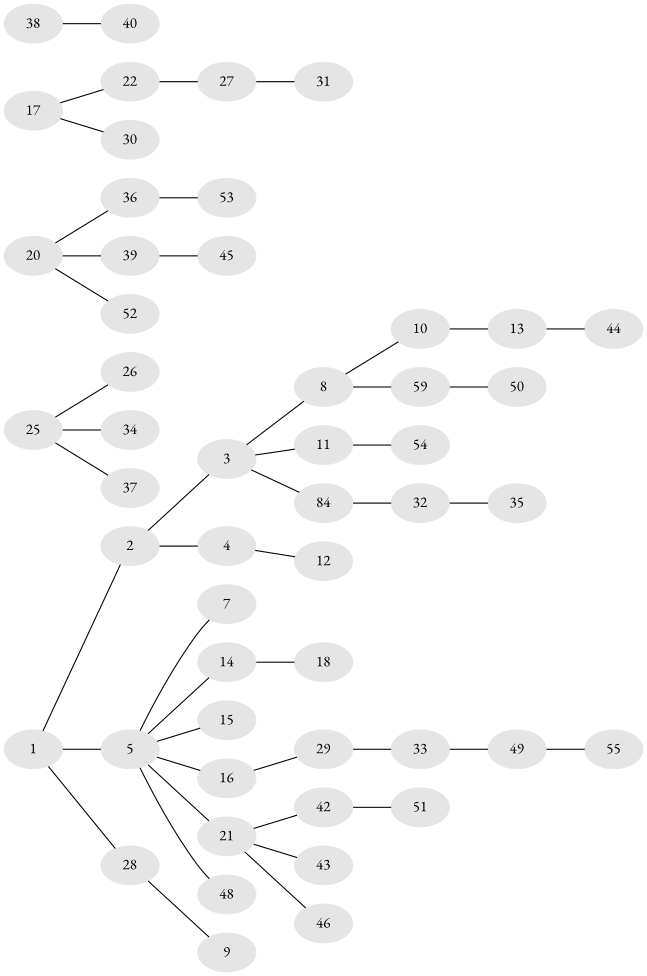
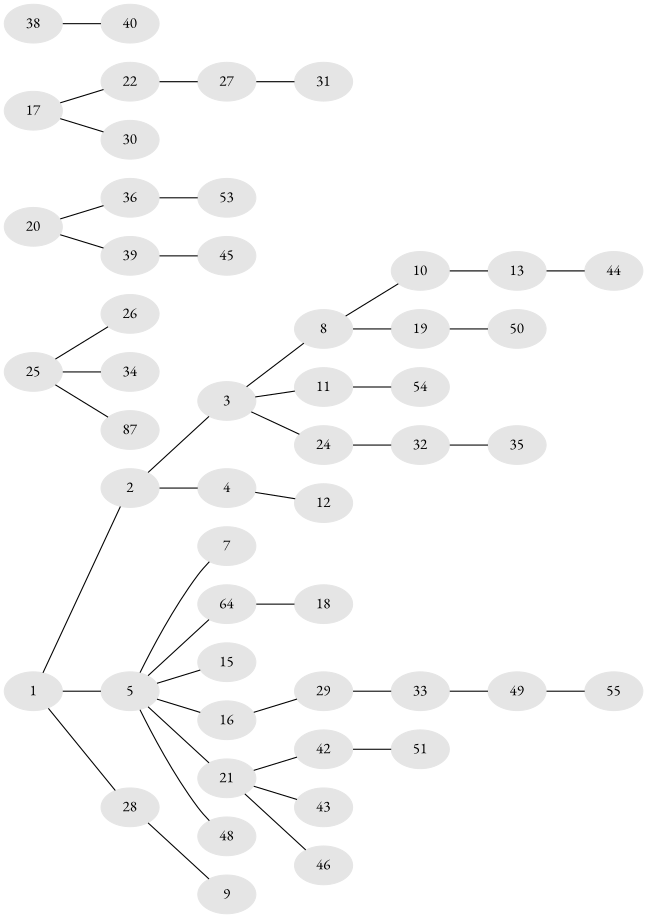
node "52": removed
node "59": label "59" -> "19"
node "37": label "37" -> "87"
node "84": label "84" -> "24"
node "14": label "14" -> "64"
